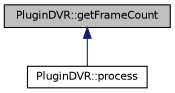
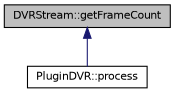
node "PluginDVR::getFrameCount": label "PluginDVR::getFrameCount" -> "DVRStream::getFrameCount"
